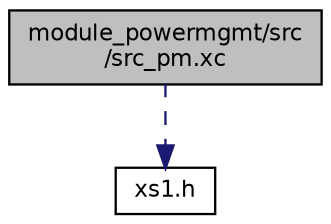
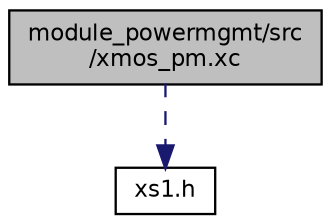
node "module_powermgmt/src /src_pm.xc": label "module_powermgmt/src /src_pm.xc" -> "module_powermgmt/src /xmos_pm.xc"
